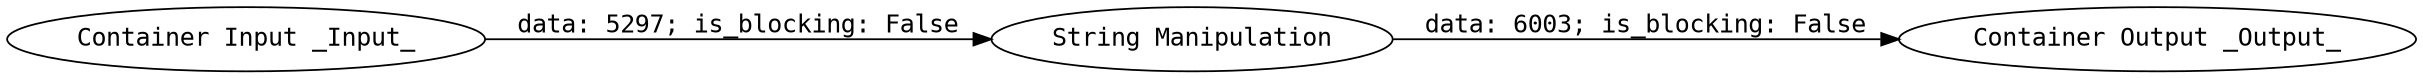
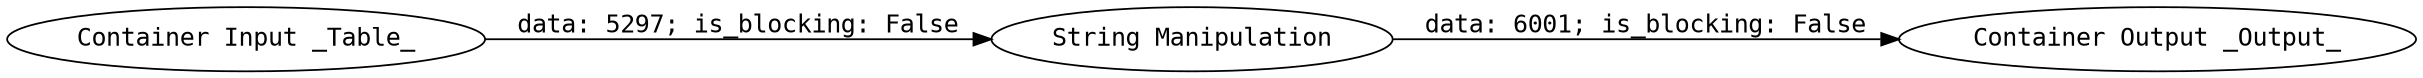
edge "String Manipulation" -> "Container Output _Output_": label "data: 6003; is_blocking: False" -> "data: 6001; is_blocking: False"
node "Container Input _Input_": label "Container Input _Input_" -> "Container Input _Table_"
